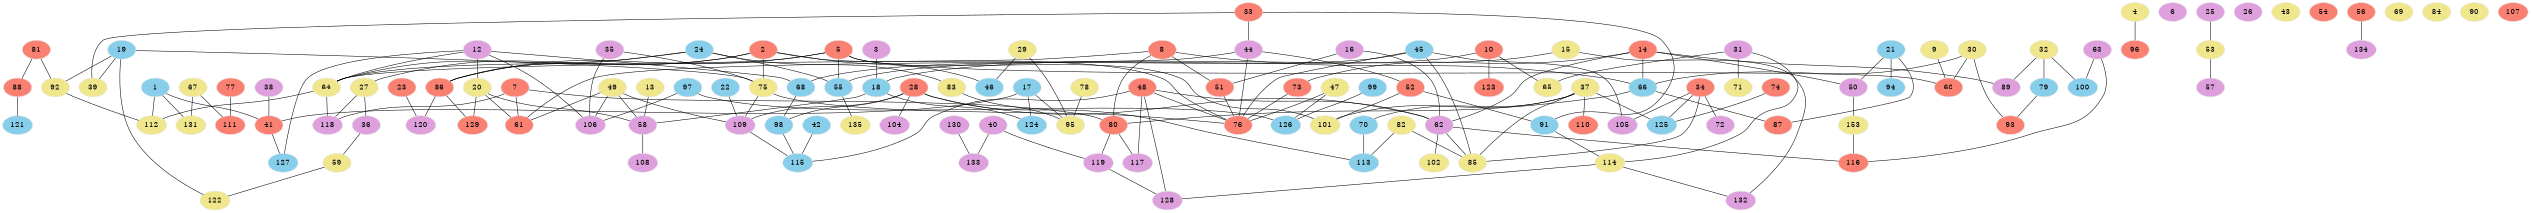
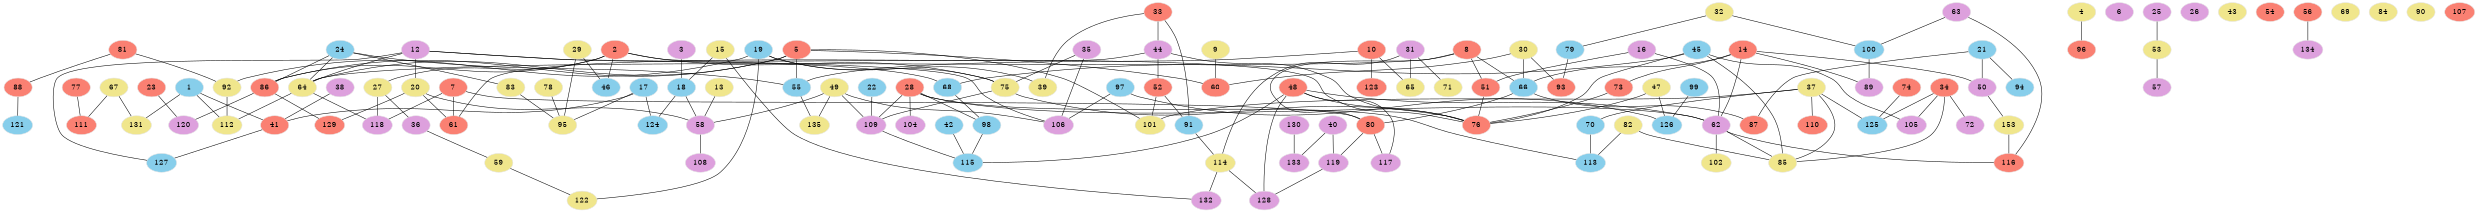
edge "32" -- "89": now "100" -- "89"
edge "49" -- "61": now "49" -- "135"
